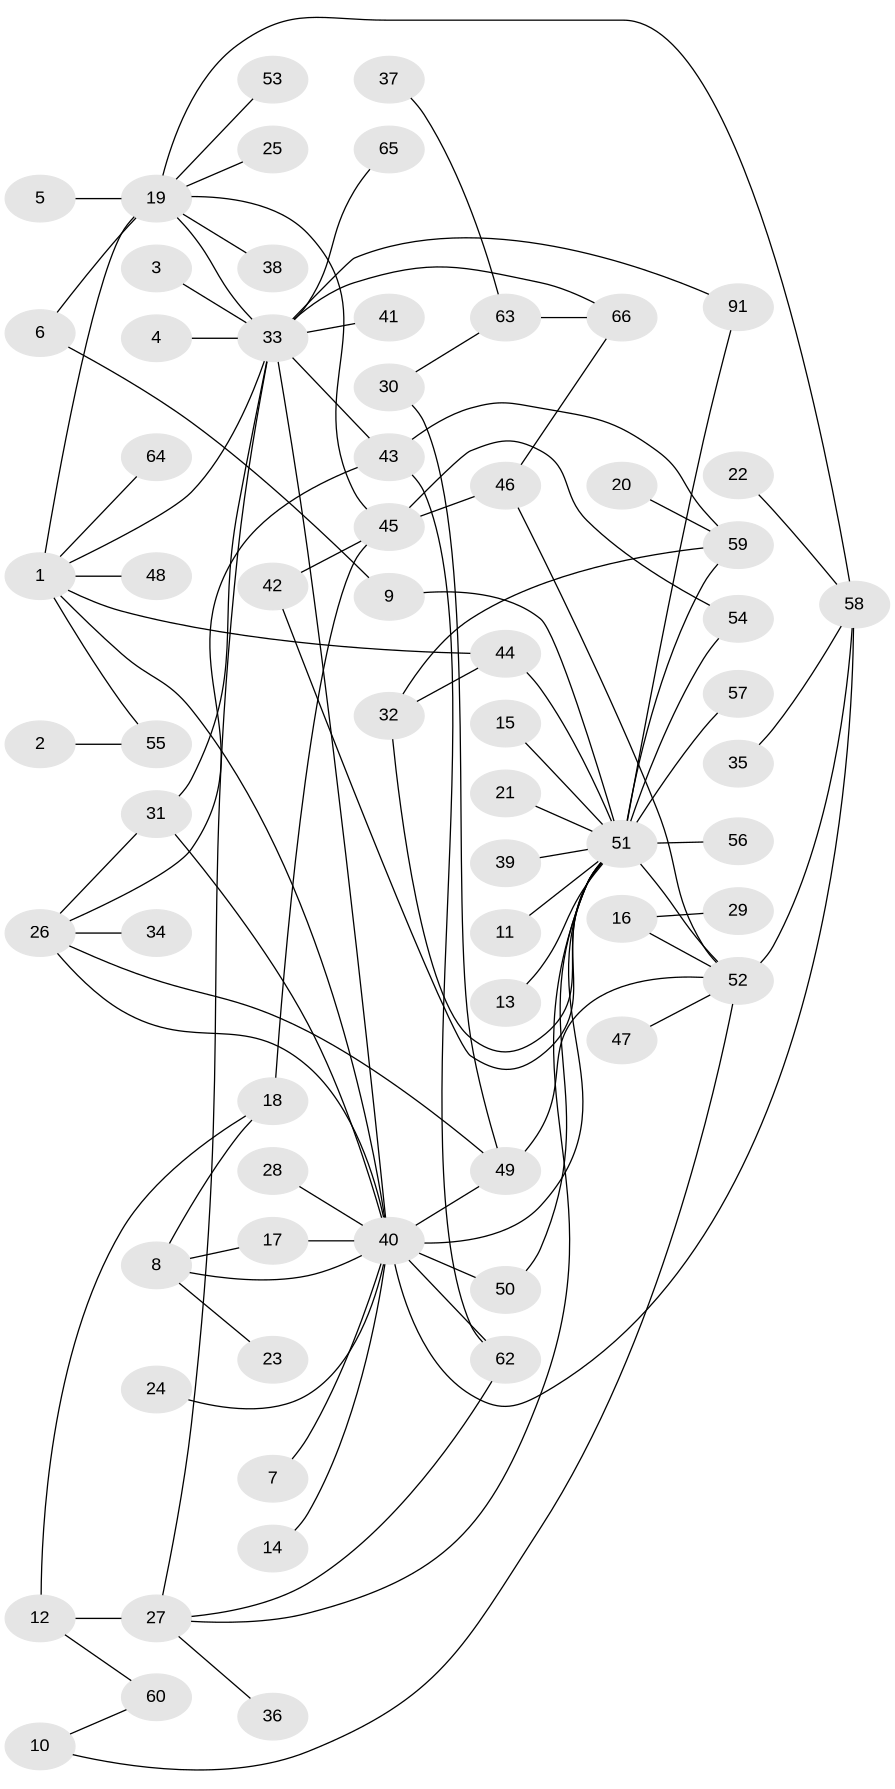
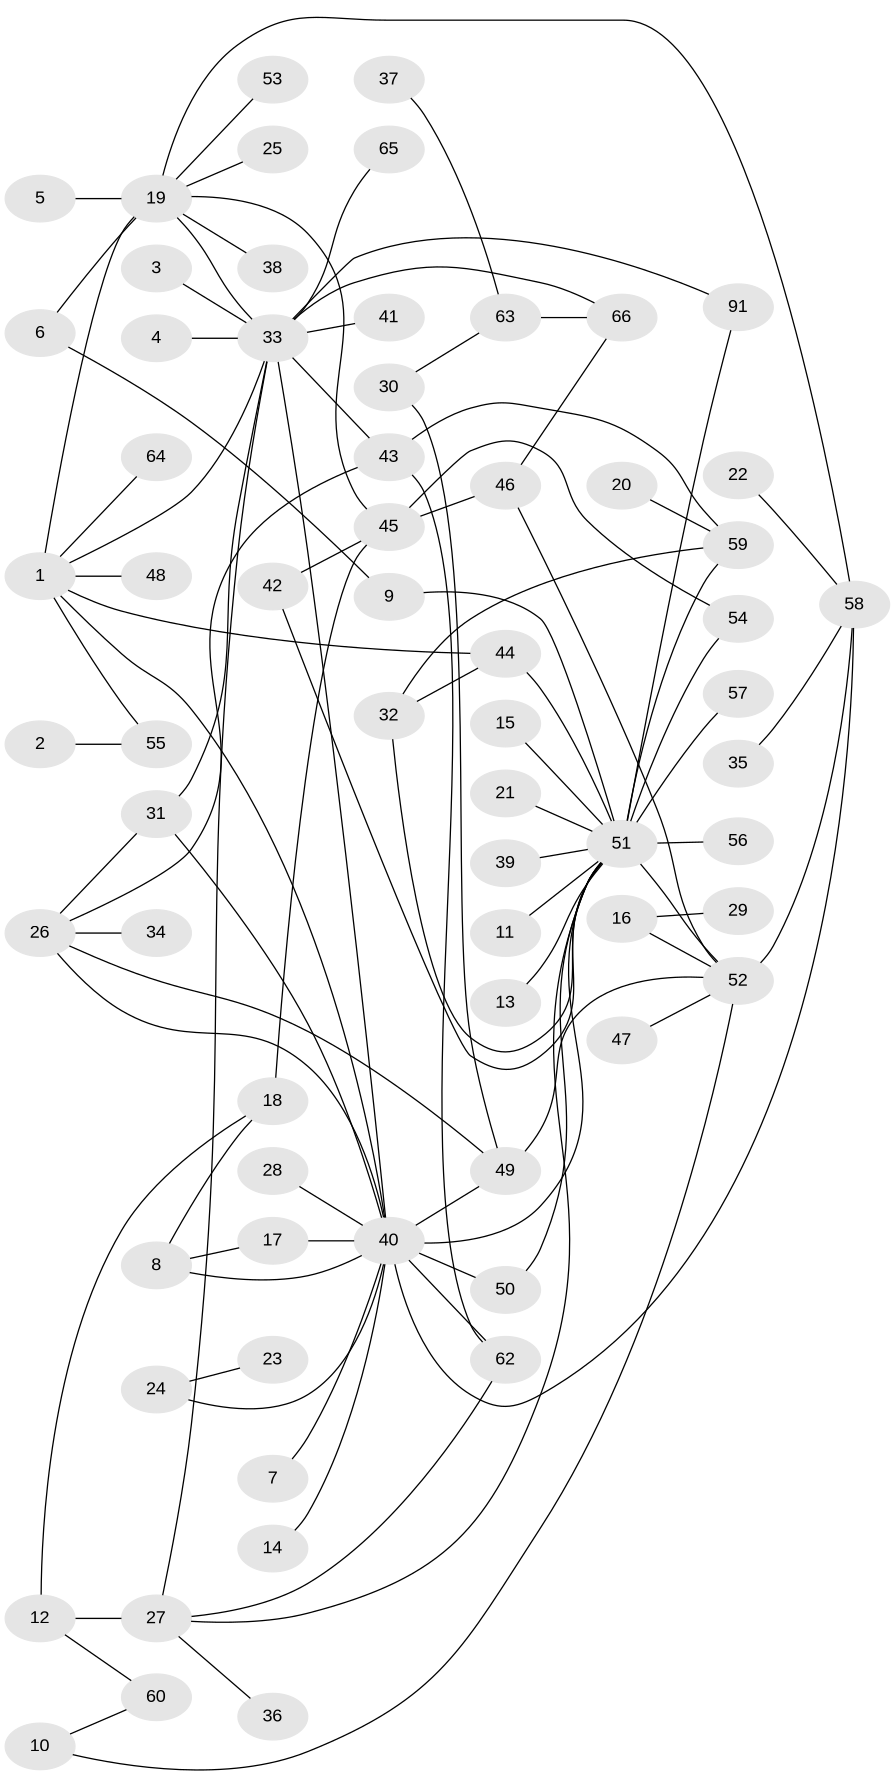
edge "8" -- "23": now "24" -- "23"
